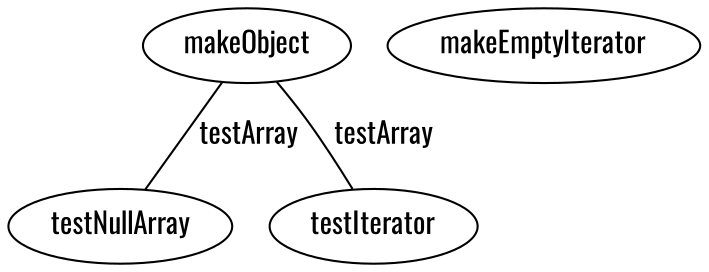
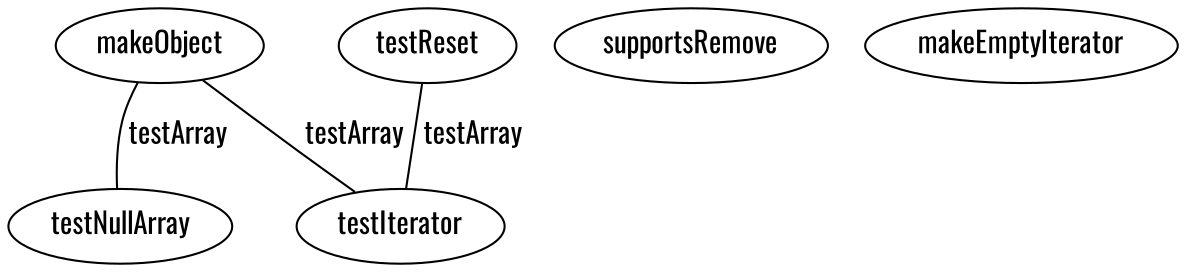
node "testReset": added
node "supportsRemove": added
